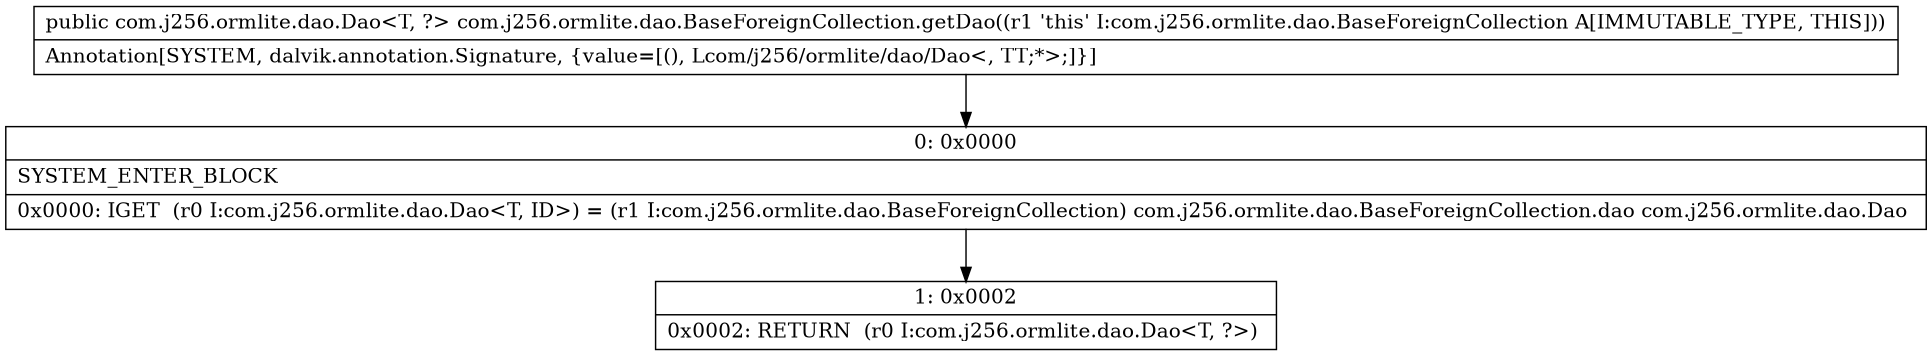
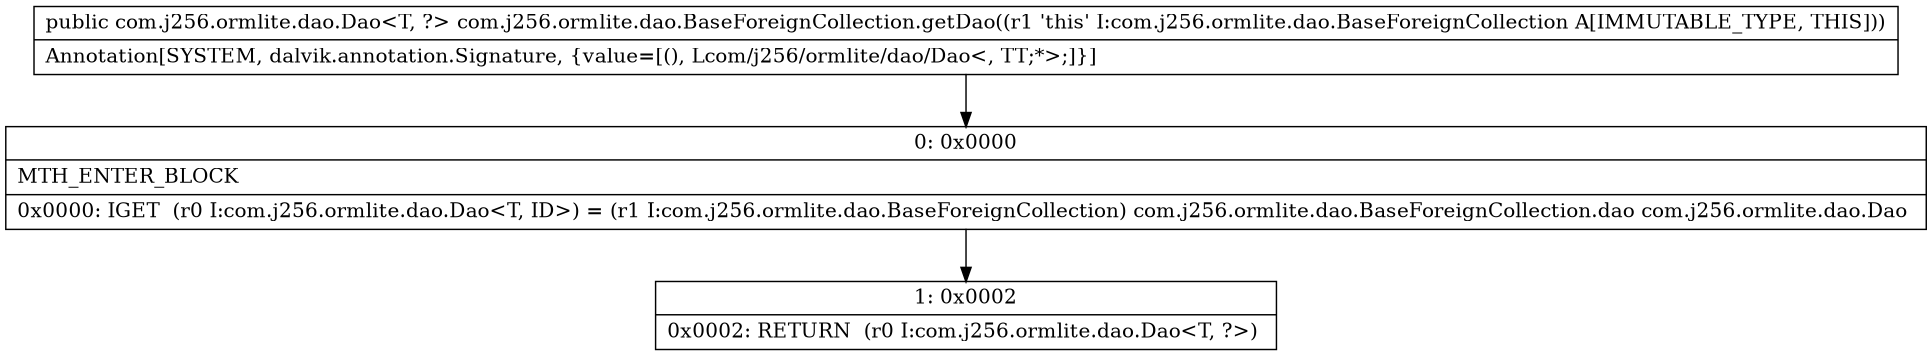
node "0: 0x0000": text "SYSTEM_ENTER_BLOCK" -> "MTH_ENTER_BLOCK"
